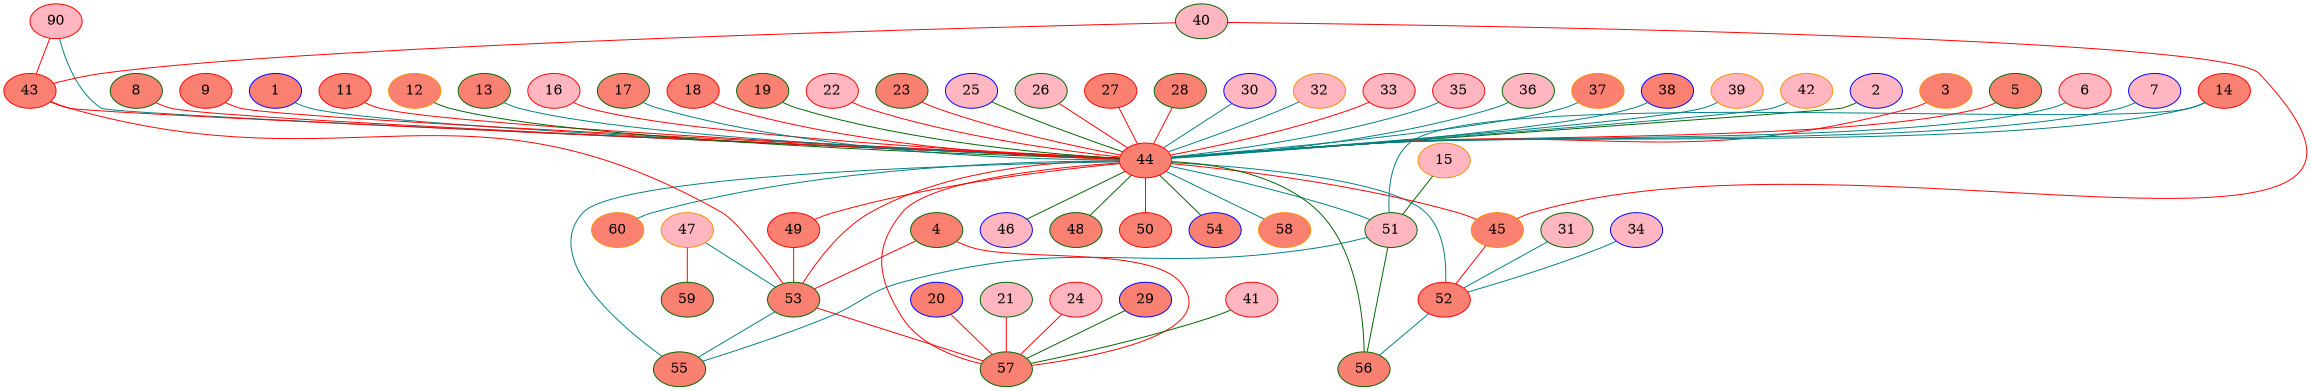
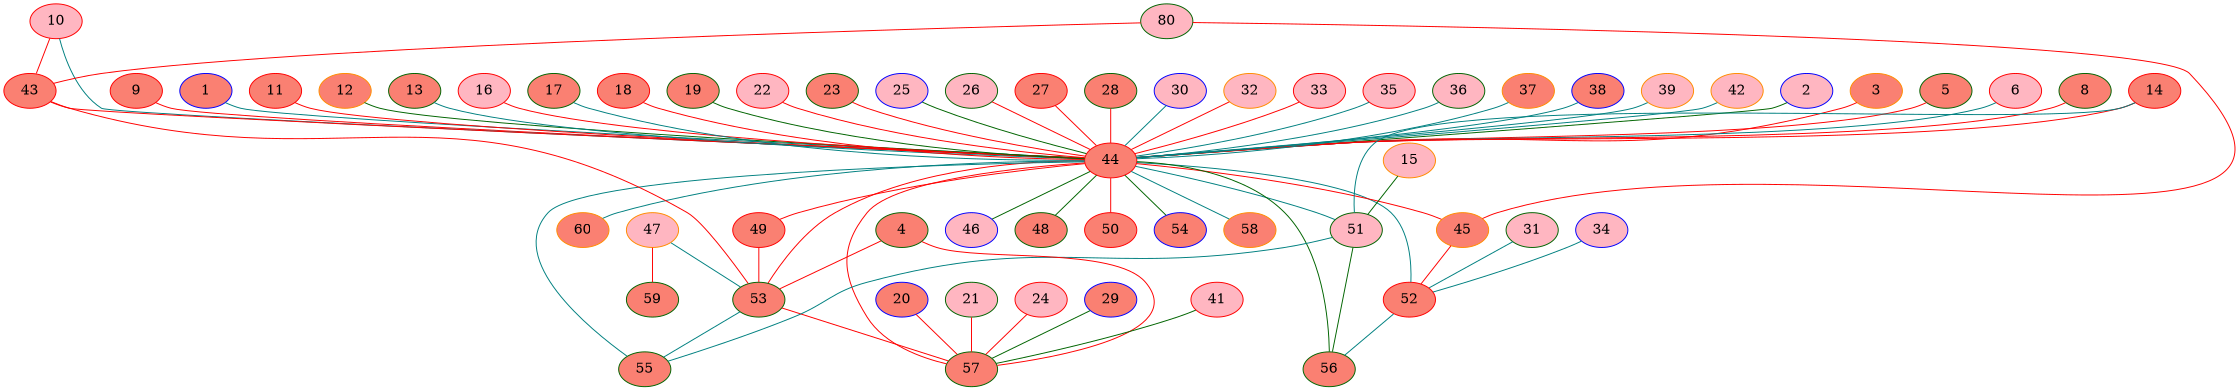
node "90": label "90" -> "10"
node "40": label "40" -> "80"
node "7": removed
edge "32" -- "44": color teal -> red
edge "14" -- "44": color teal -> red
